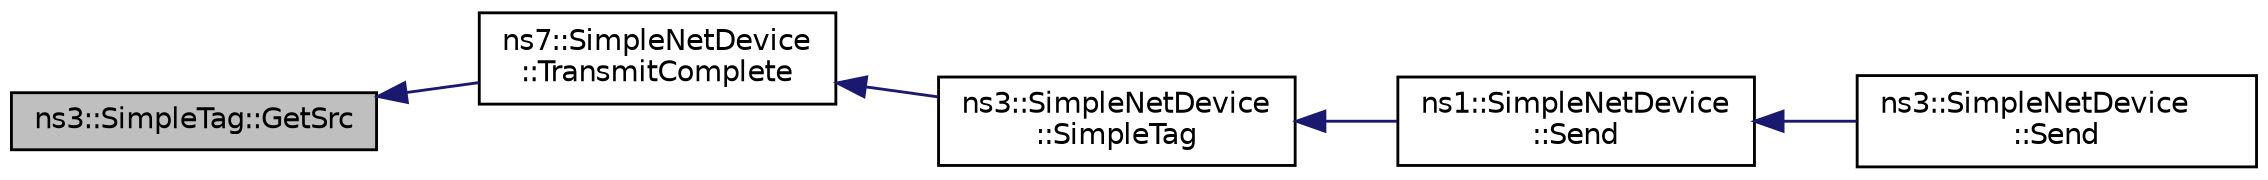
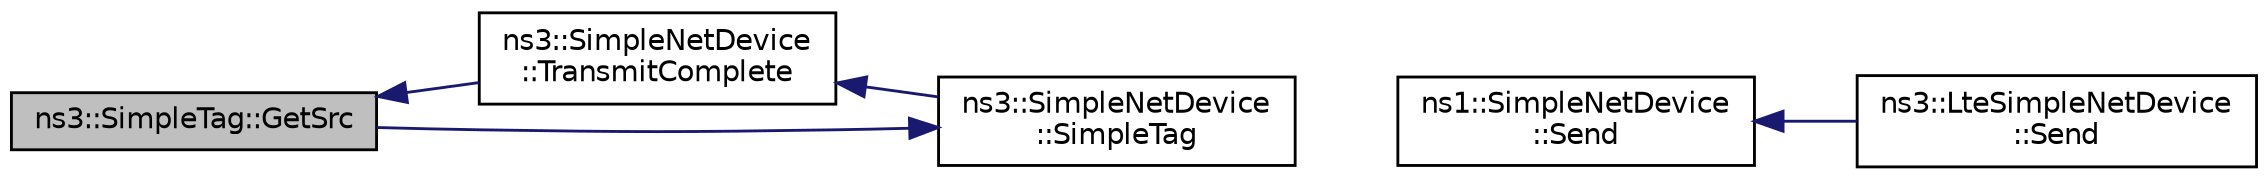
node "ns7::SimpleNetDevice ::TransmitComplete": label "ns7::SimpleNetDevice ::TransmitComplete" -> "ns3::SimpleNetDevice ::TransmitComplete"
edge "ns1::SimpleNetDevice ::Send" -> "ns3::SimpleNetDevice ::SimpleTag": now "ns3::SimpleTag::GetSrc" -> "ns3::SimpleNetDevice ::SimpleTag"
node "ns3::SimpleNetDevice ::Send": label "ns3::SimpleNetDevice ::Send" -> "ns3::LteSimpleNetDevice ::Send"
